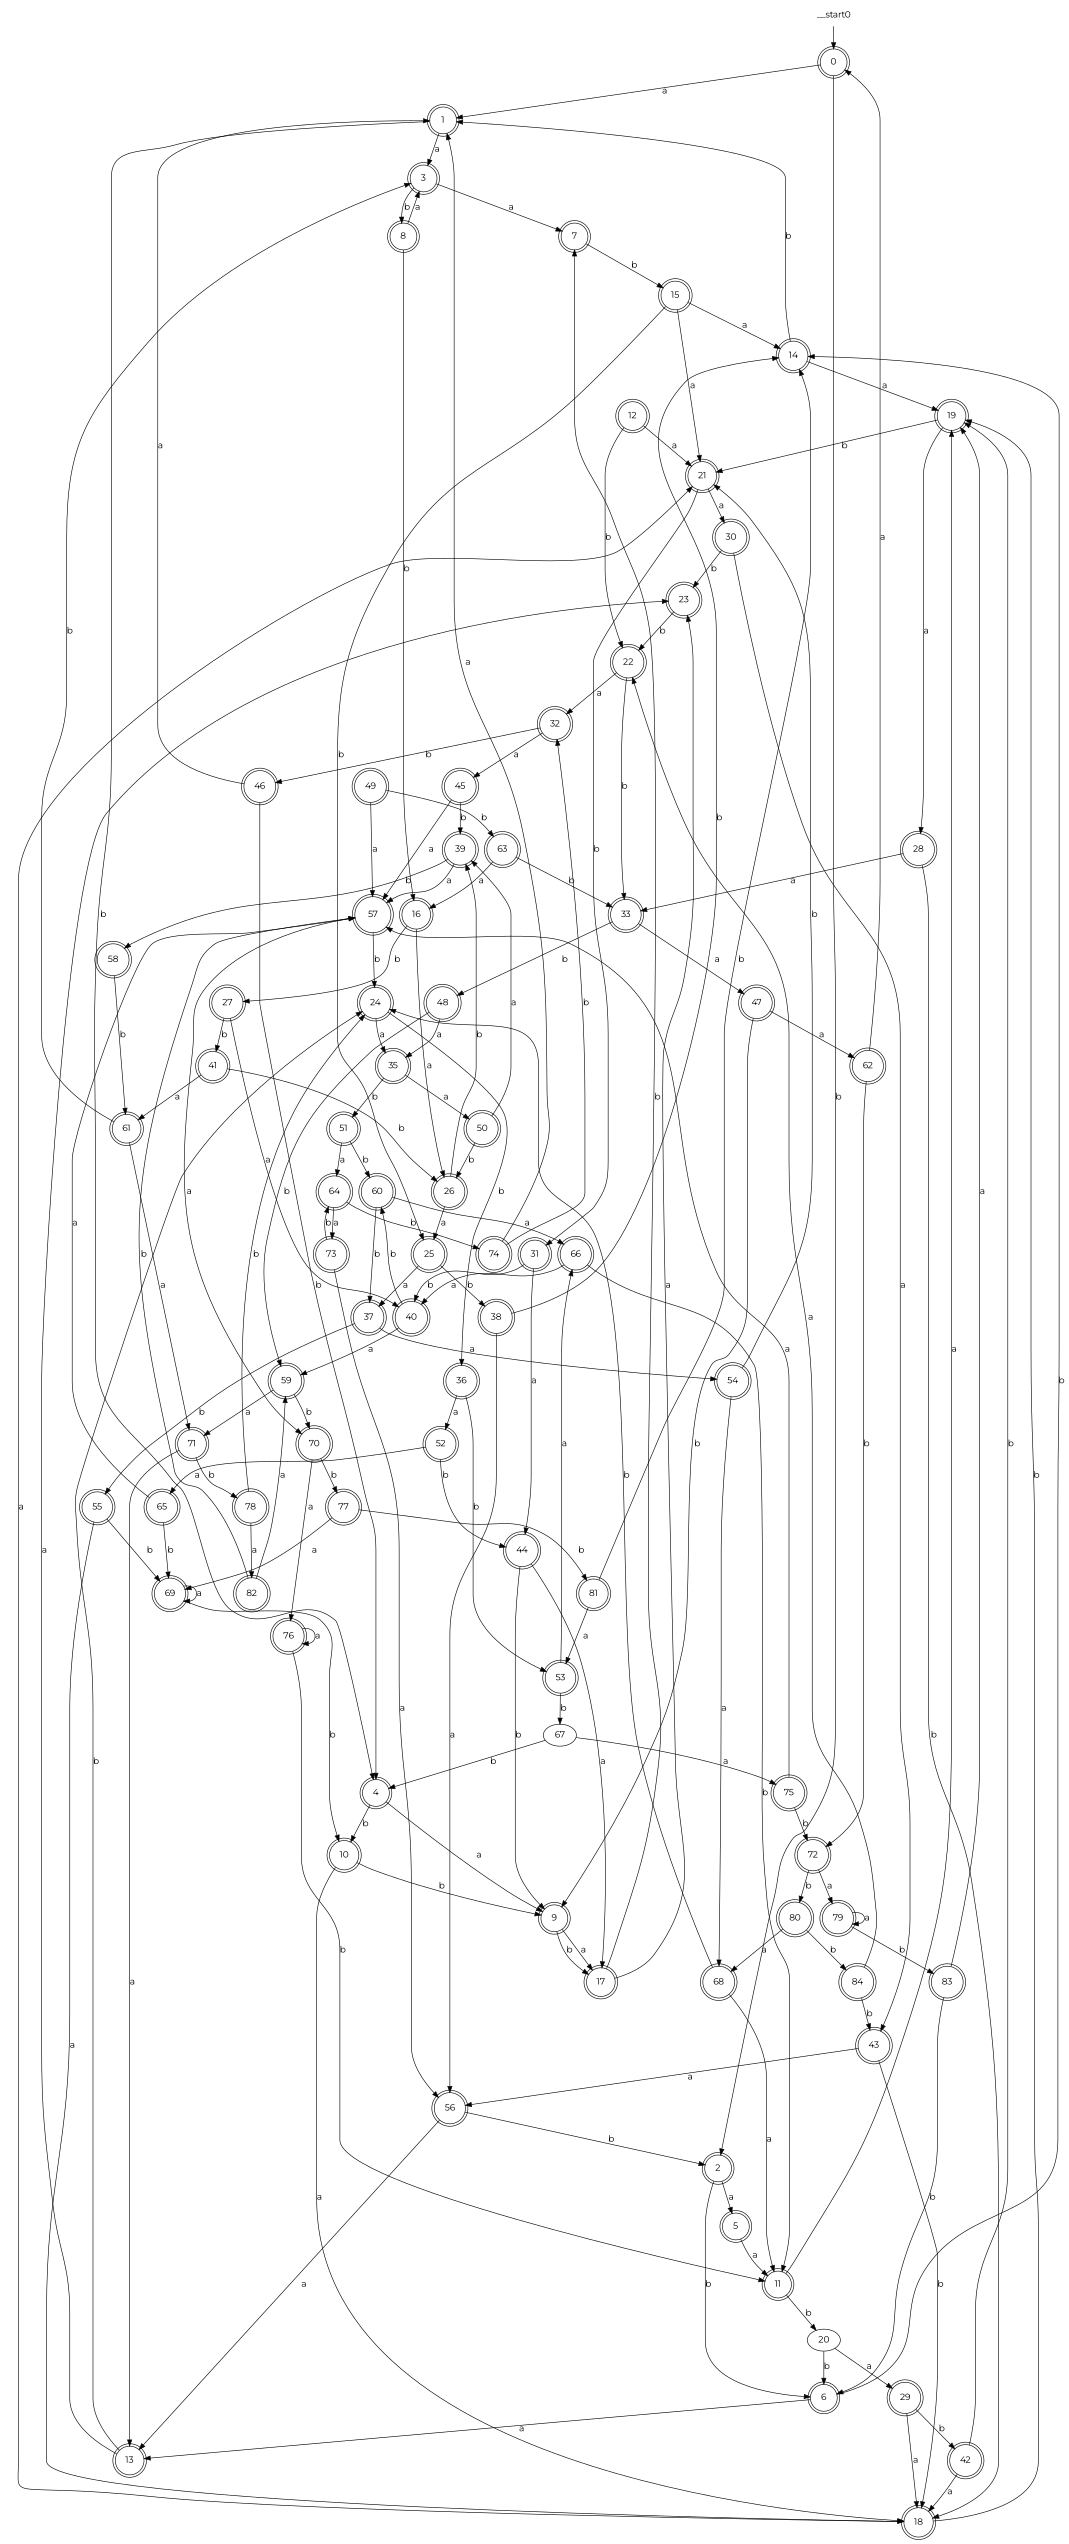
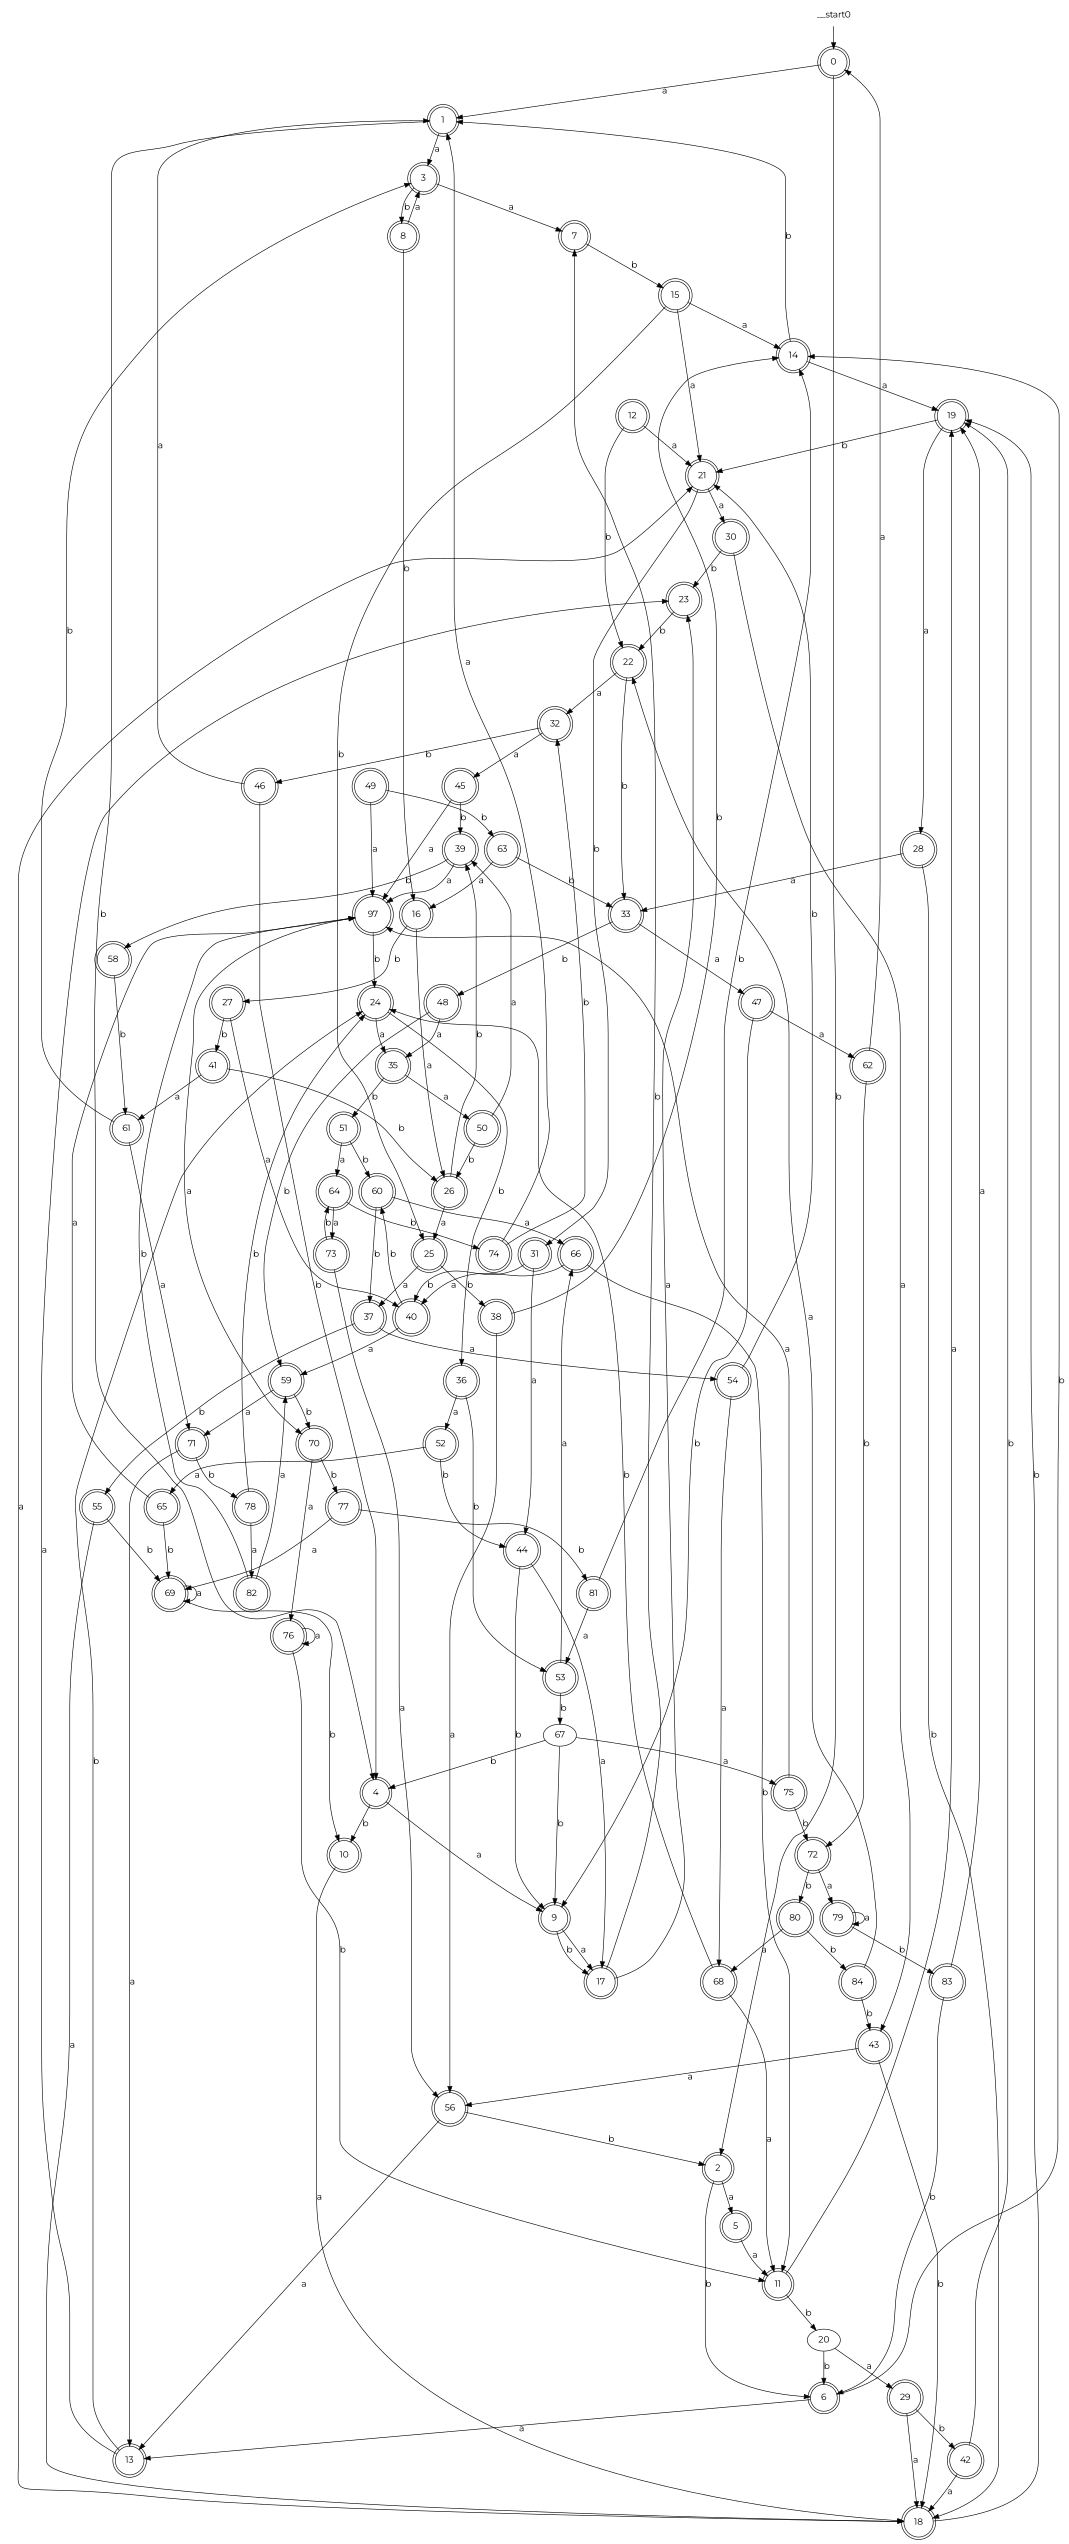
node "57": label "57" -> "97"
edge "10" -> "9": now "67" -> "9"
